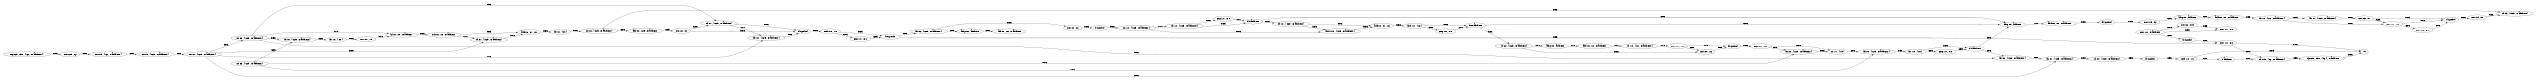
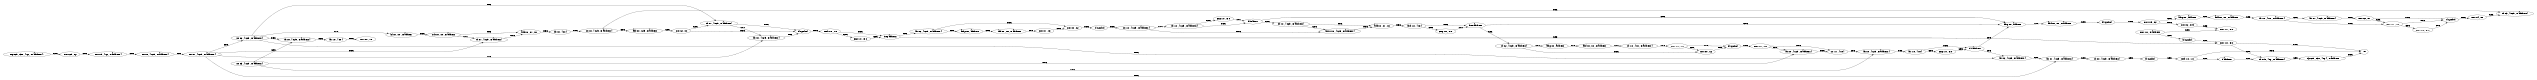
node "b.le address": label "b.le address" -> "b.le ldrsw"
edge "mov w0 , # address" -> "mov x2 , x19": now "mov x19 , x2" -> "mov x2 , x19"
node "mov x1 , x0": added
edge "sxtw x0 , w0" -> "lsl x0 , x0 , # address": removed, label "DFG"
node "b.eq uxtb": label "b.eq uxtb" -> "b.eq address"
